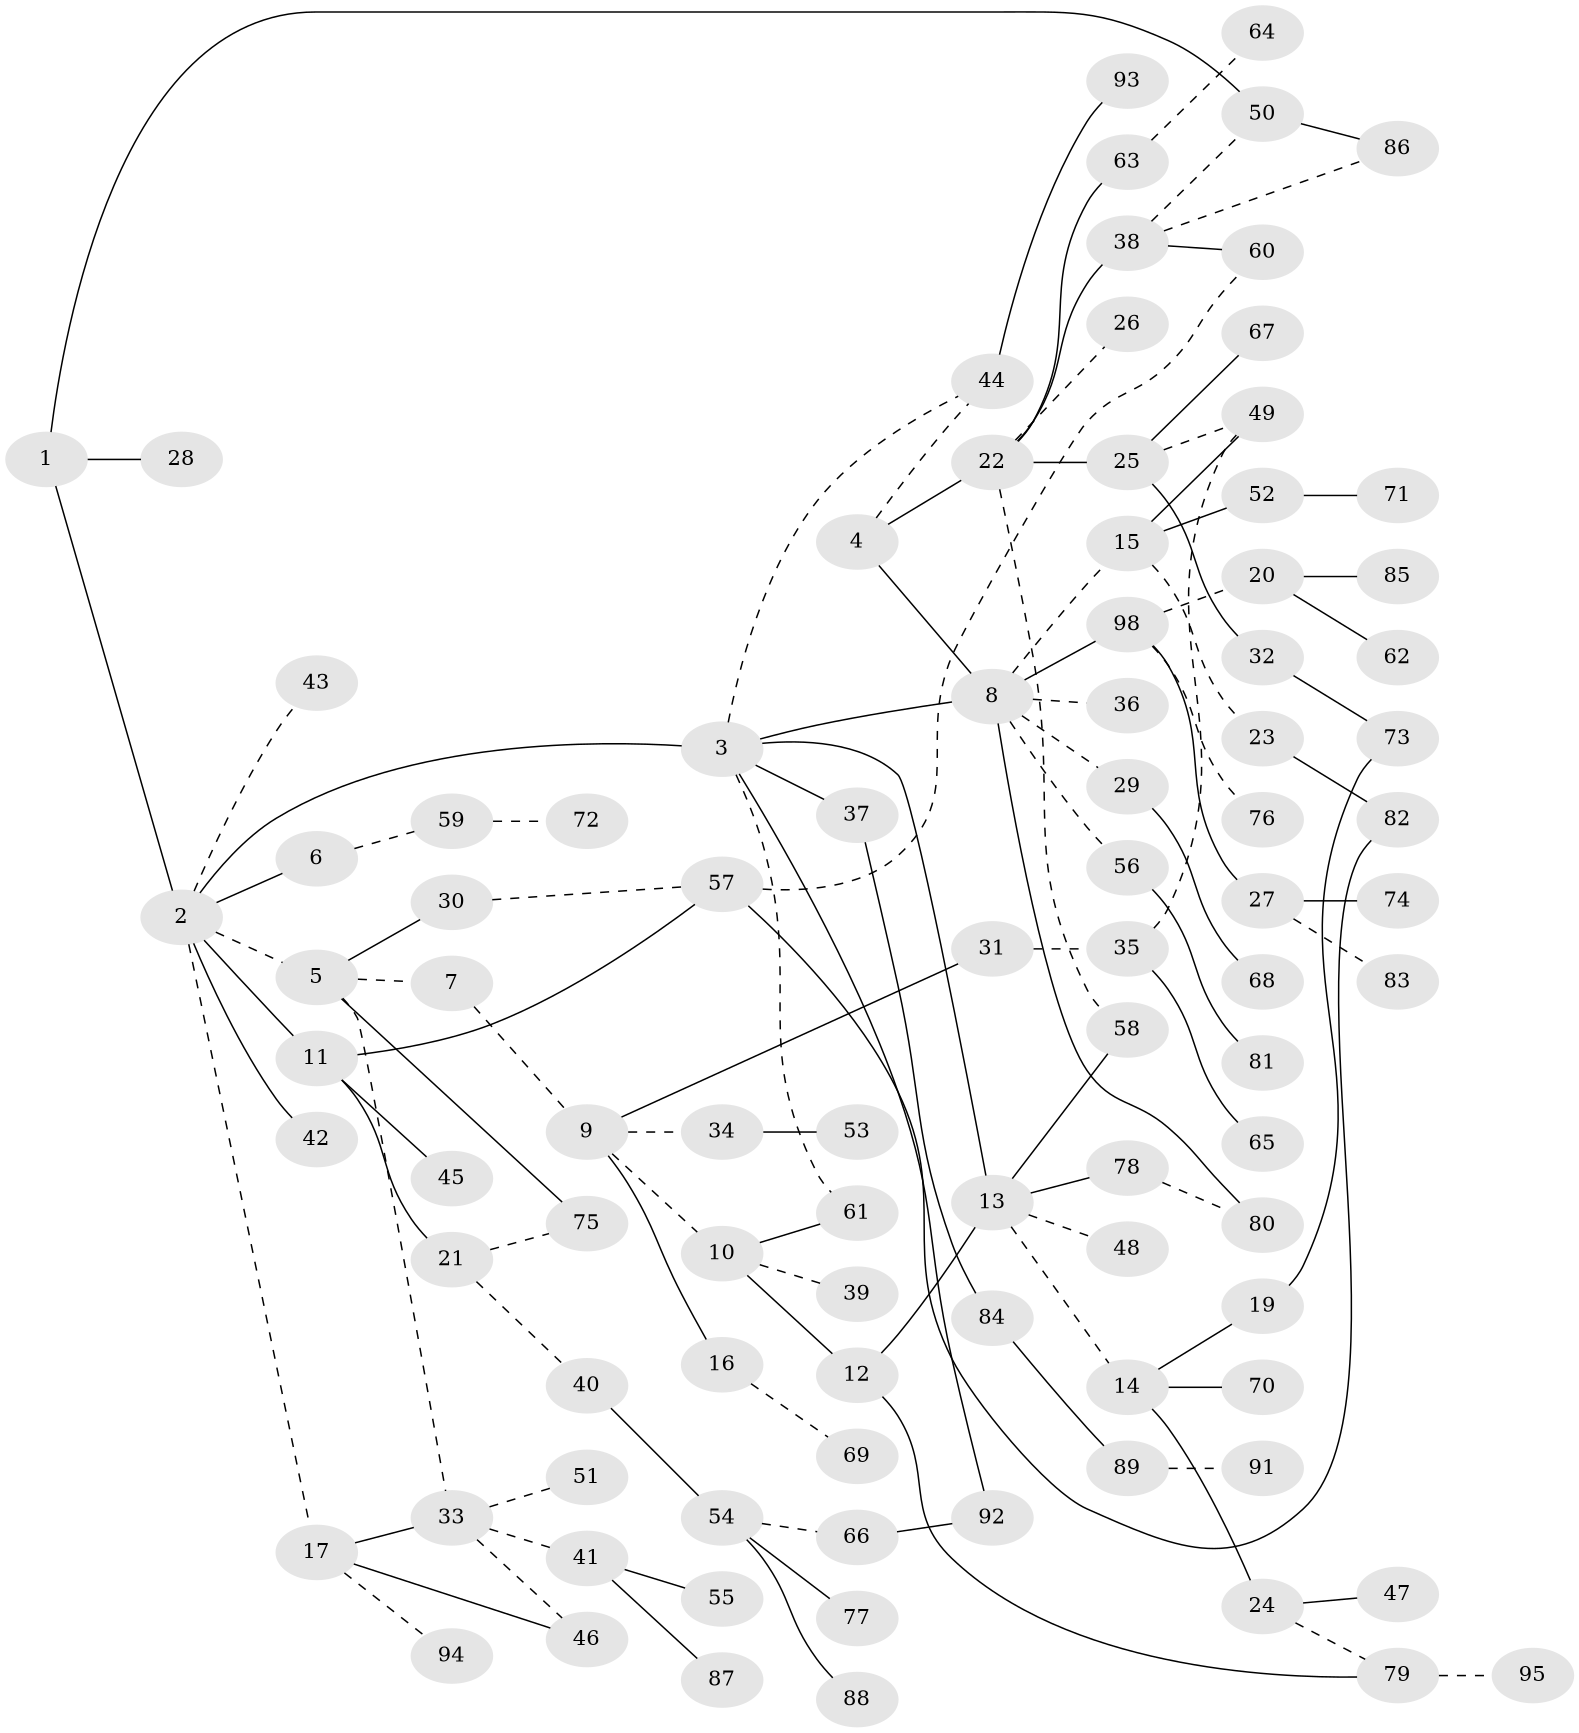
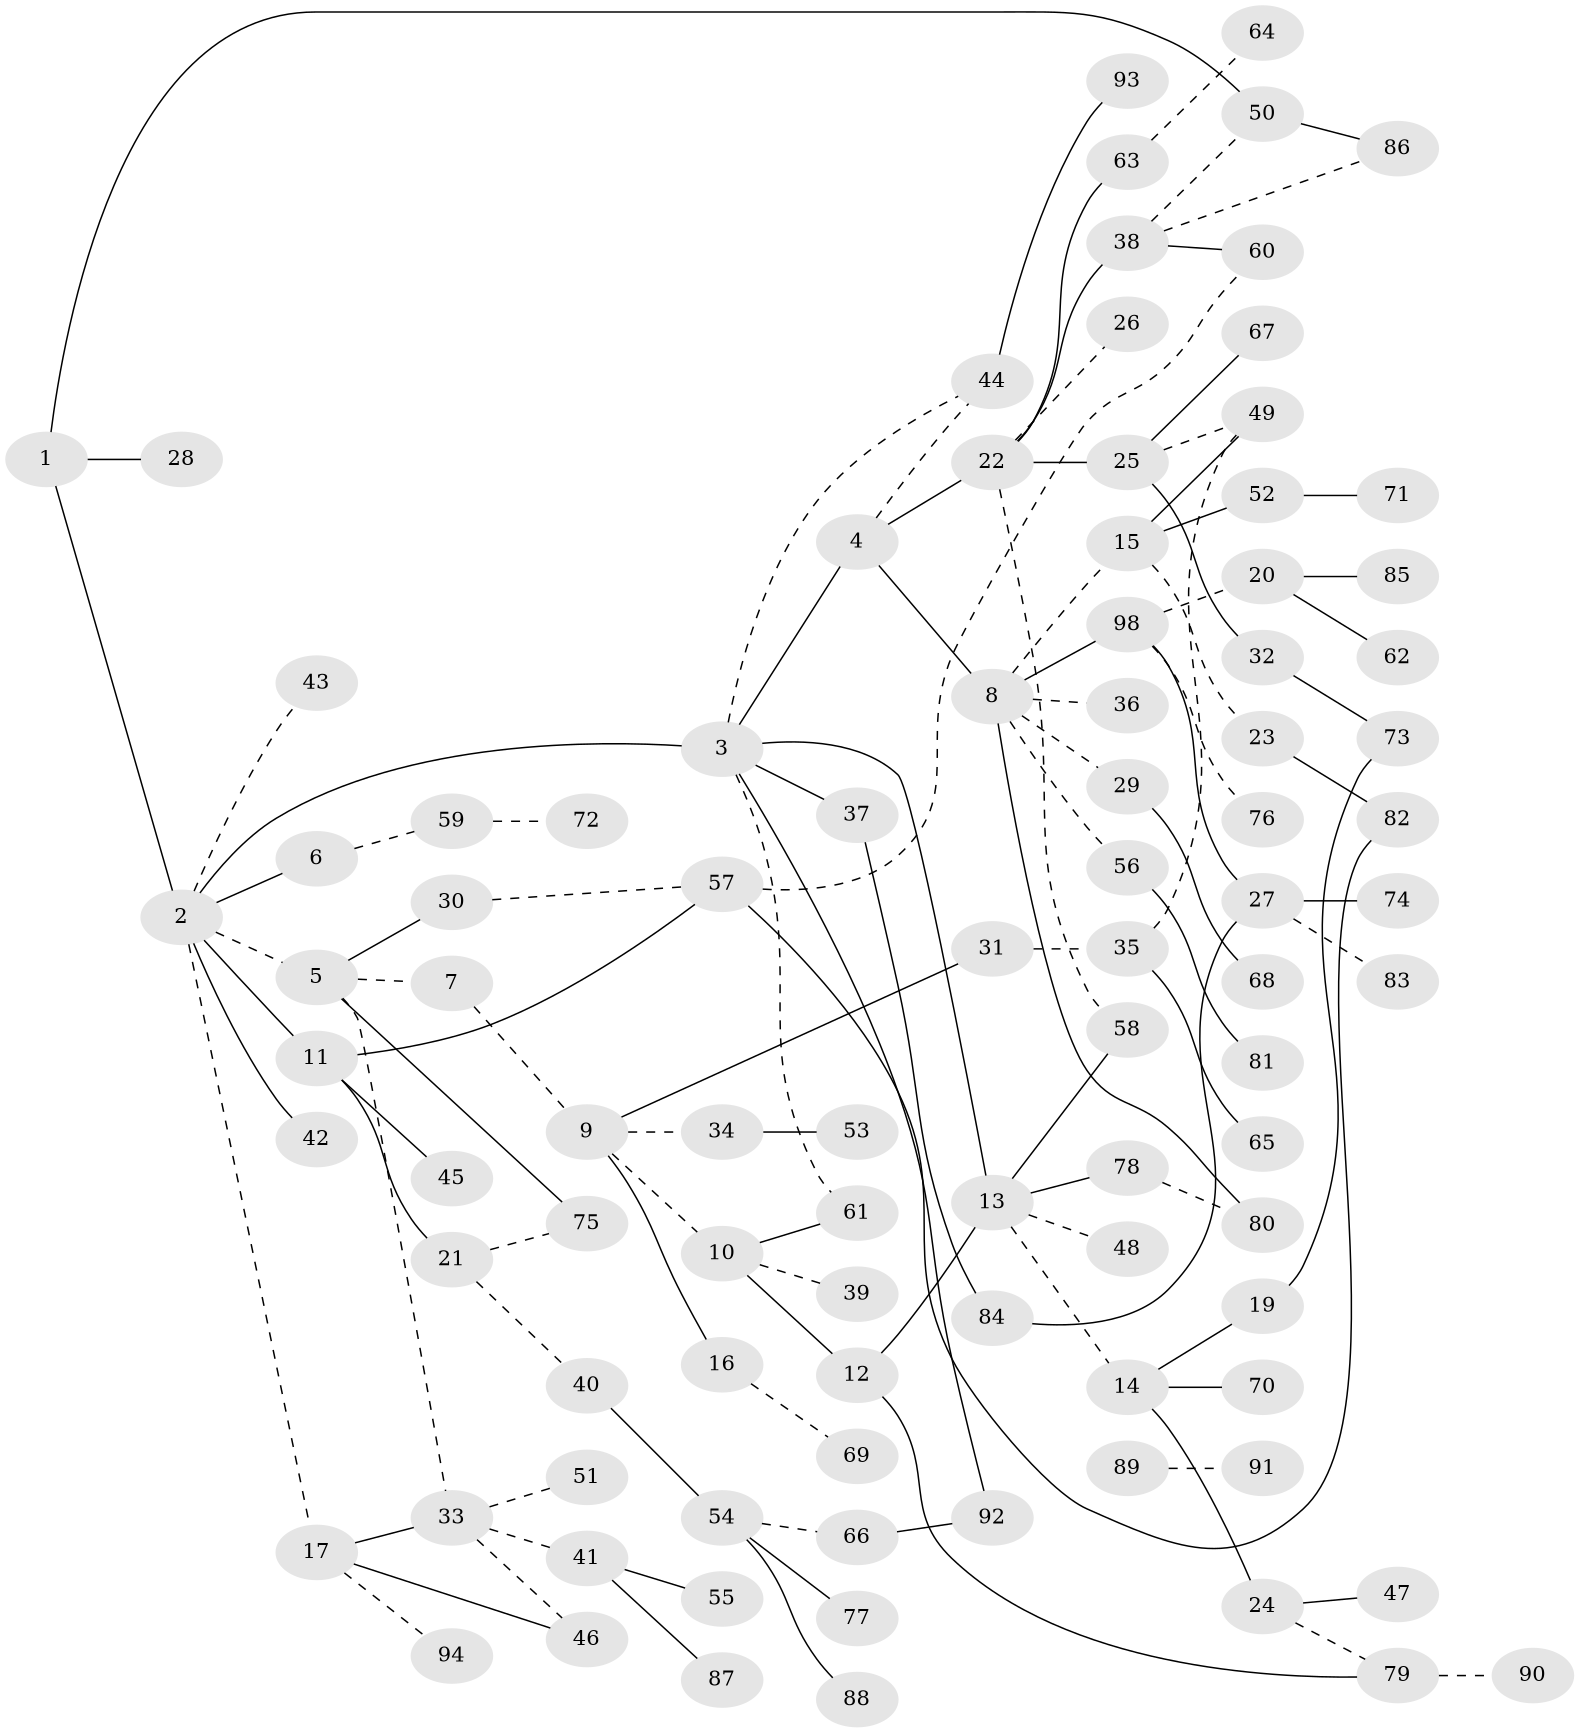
edge "8" -- "3": now "4" -- "3"
edge "84" -- "89": now "84" -- "27"
node "95": label "95" -> "90"
